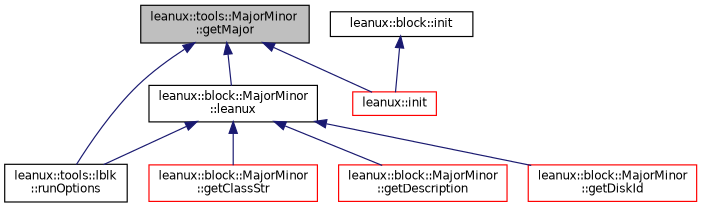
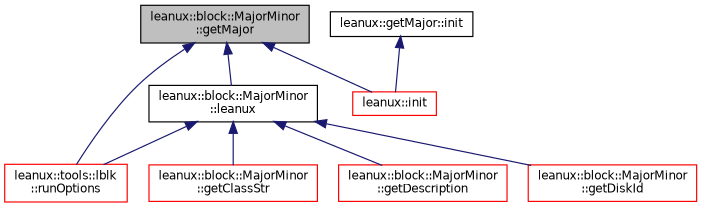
node "leanux::tools::MajorMinor ::getMajor": label "leanux::tools::MajorMinor ::getMajor" -> "leanux::block::MajorMinor ::getMajor"
node "leanux::block::init": label "leanux::block::init" -> "leanux::getMajor::init"
node "leanux::tools::lblk ::runOptions": color black -> red
